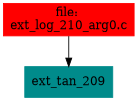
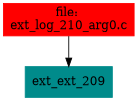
node "ext_tan_209": label "ext_tan_209" -> "ext_ext_209"
